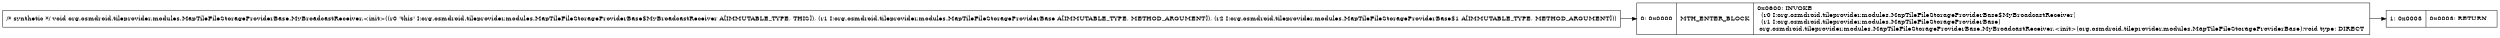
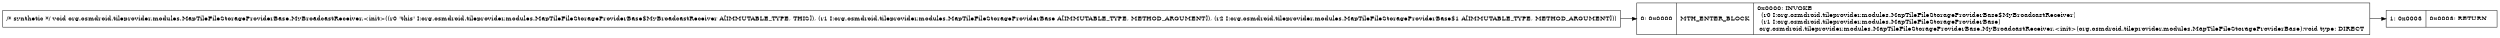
node "0: 0x0000": text "0x0600: INVOKE" -> "0x0000: INVOKE"
